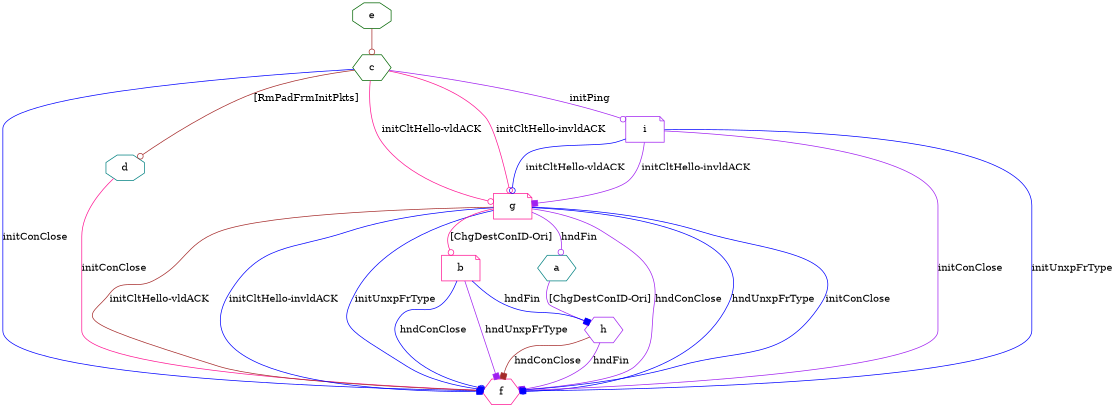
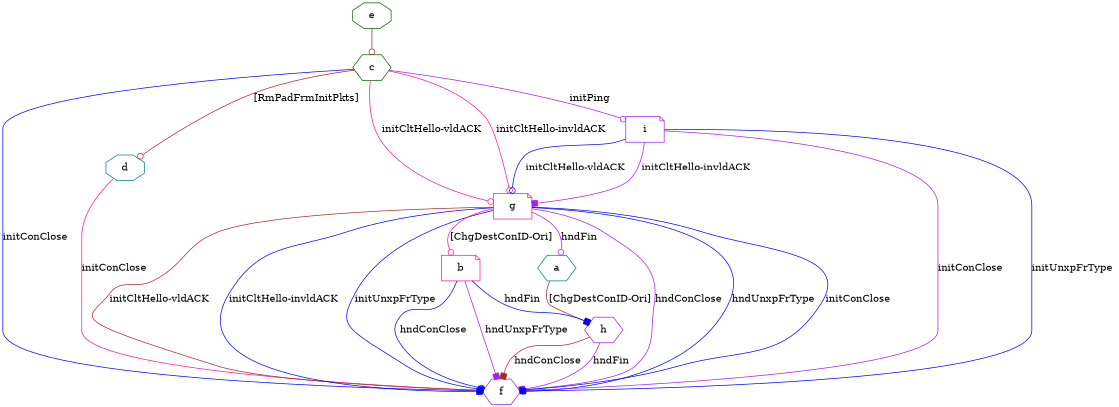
edge "a" -> "h": color purple -> brown
node "f": color deeppink -> purple
